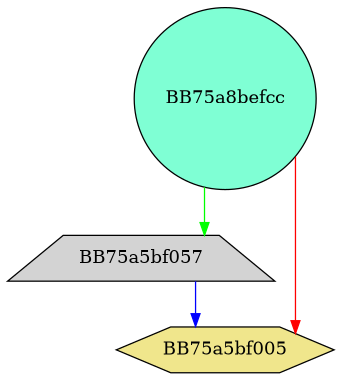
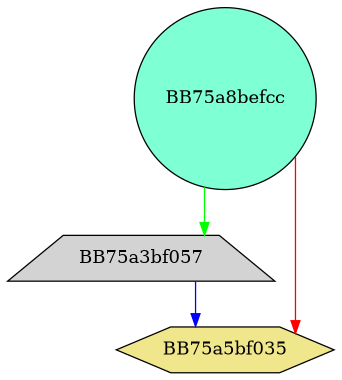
node "BB75a5bf057": label "BB75a5bf057" -> "BB75a3bf057"
node "BB75a5bf005": label "BB75a5bf005" -> "BB75a5bf035"
